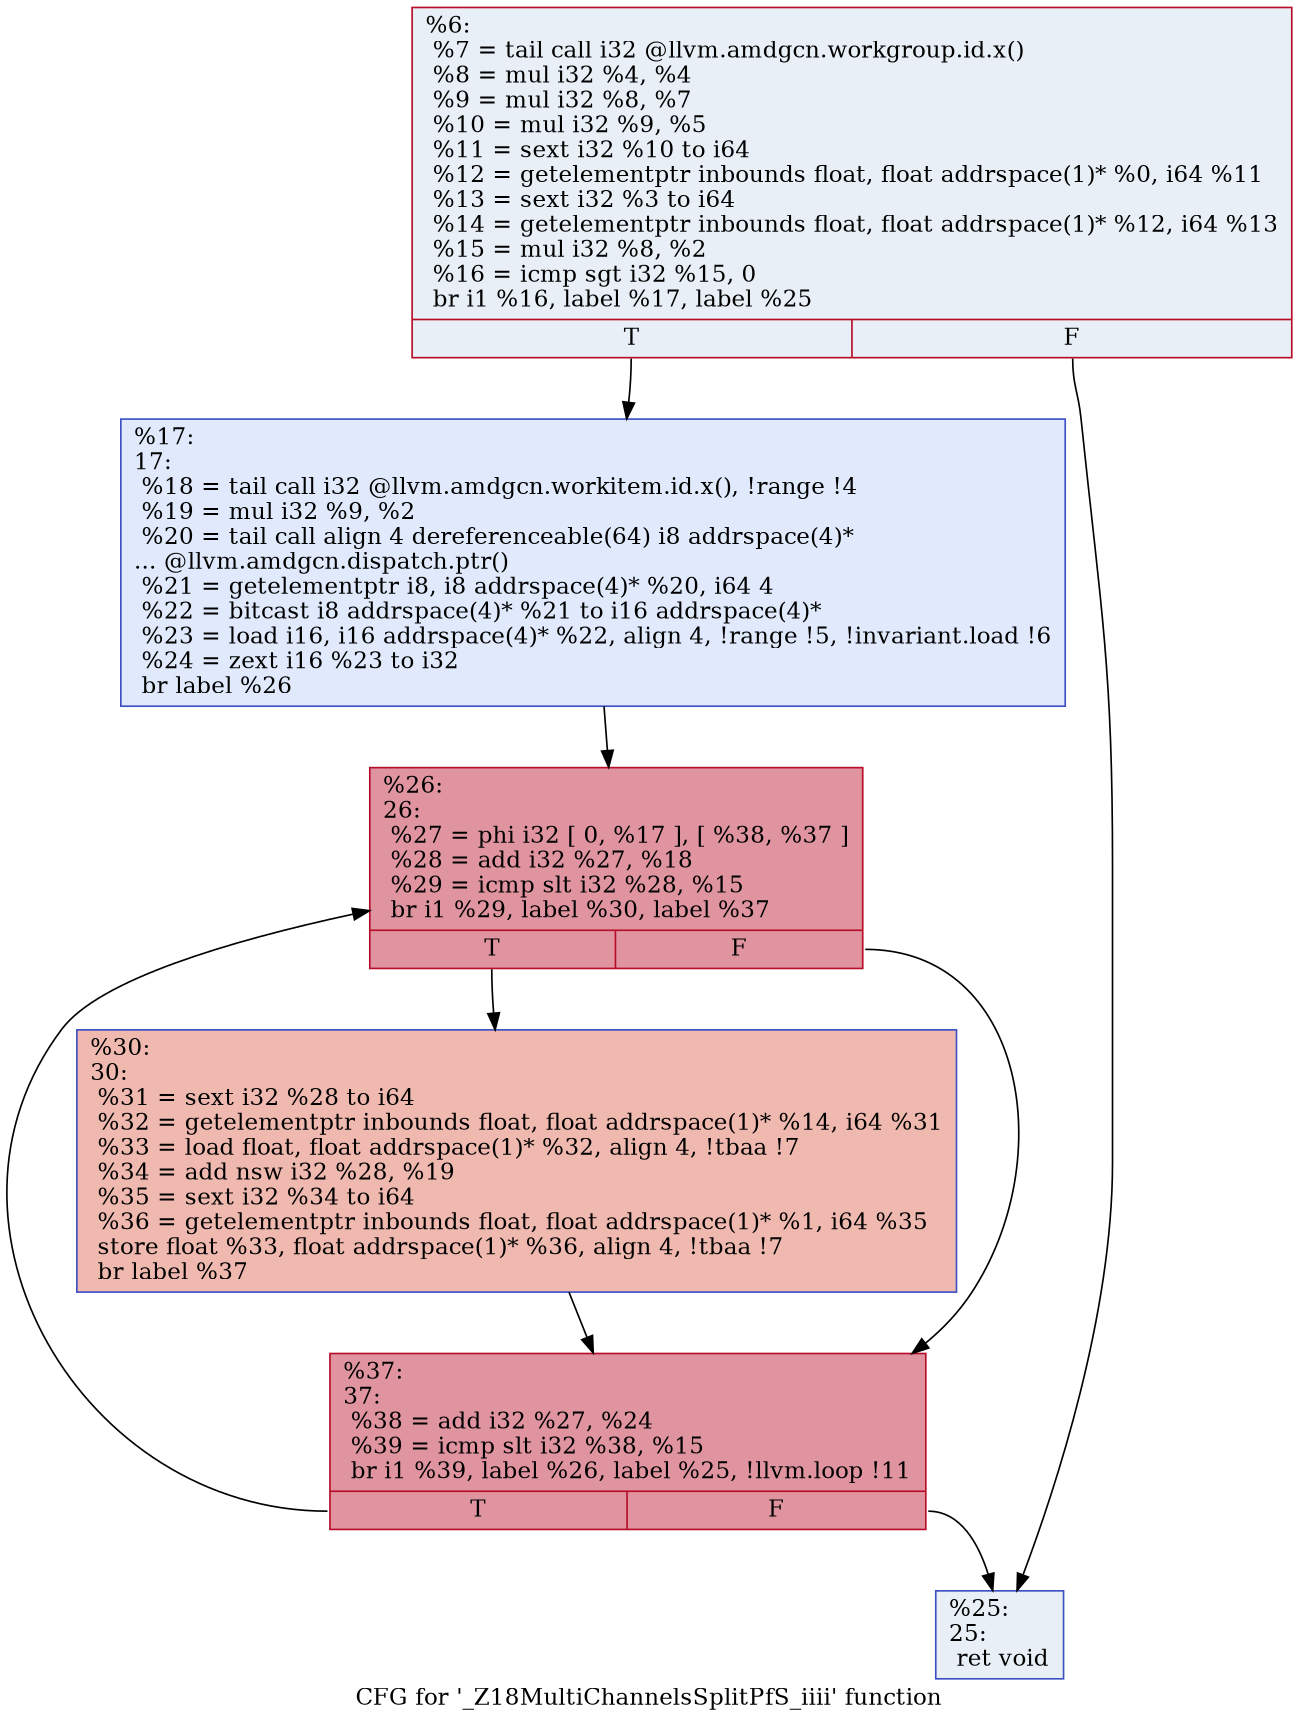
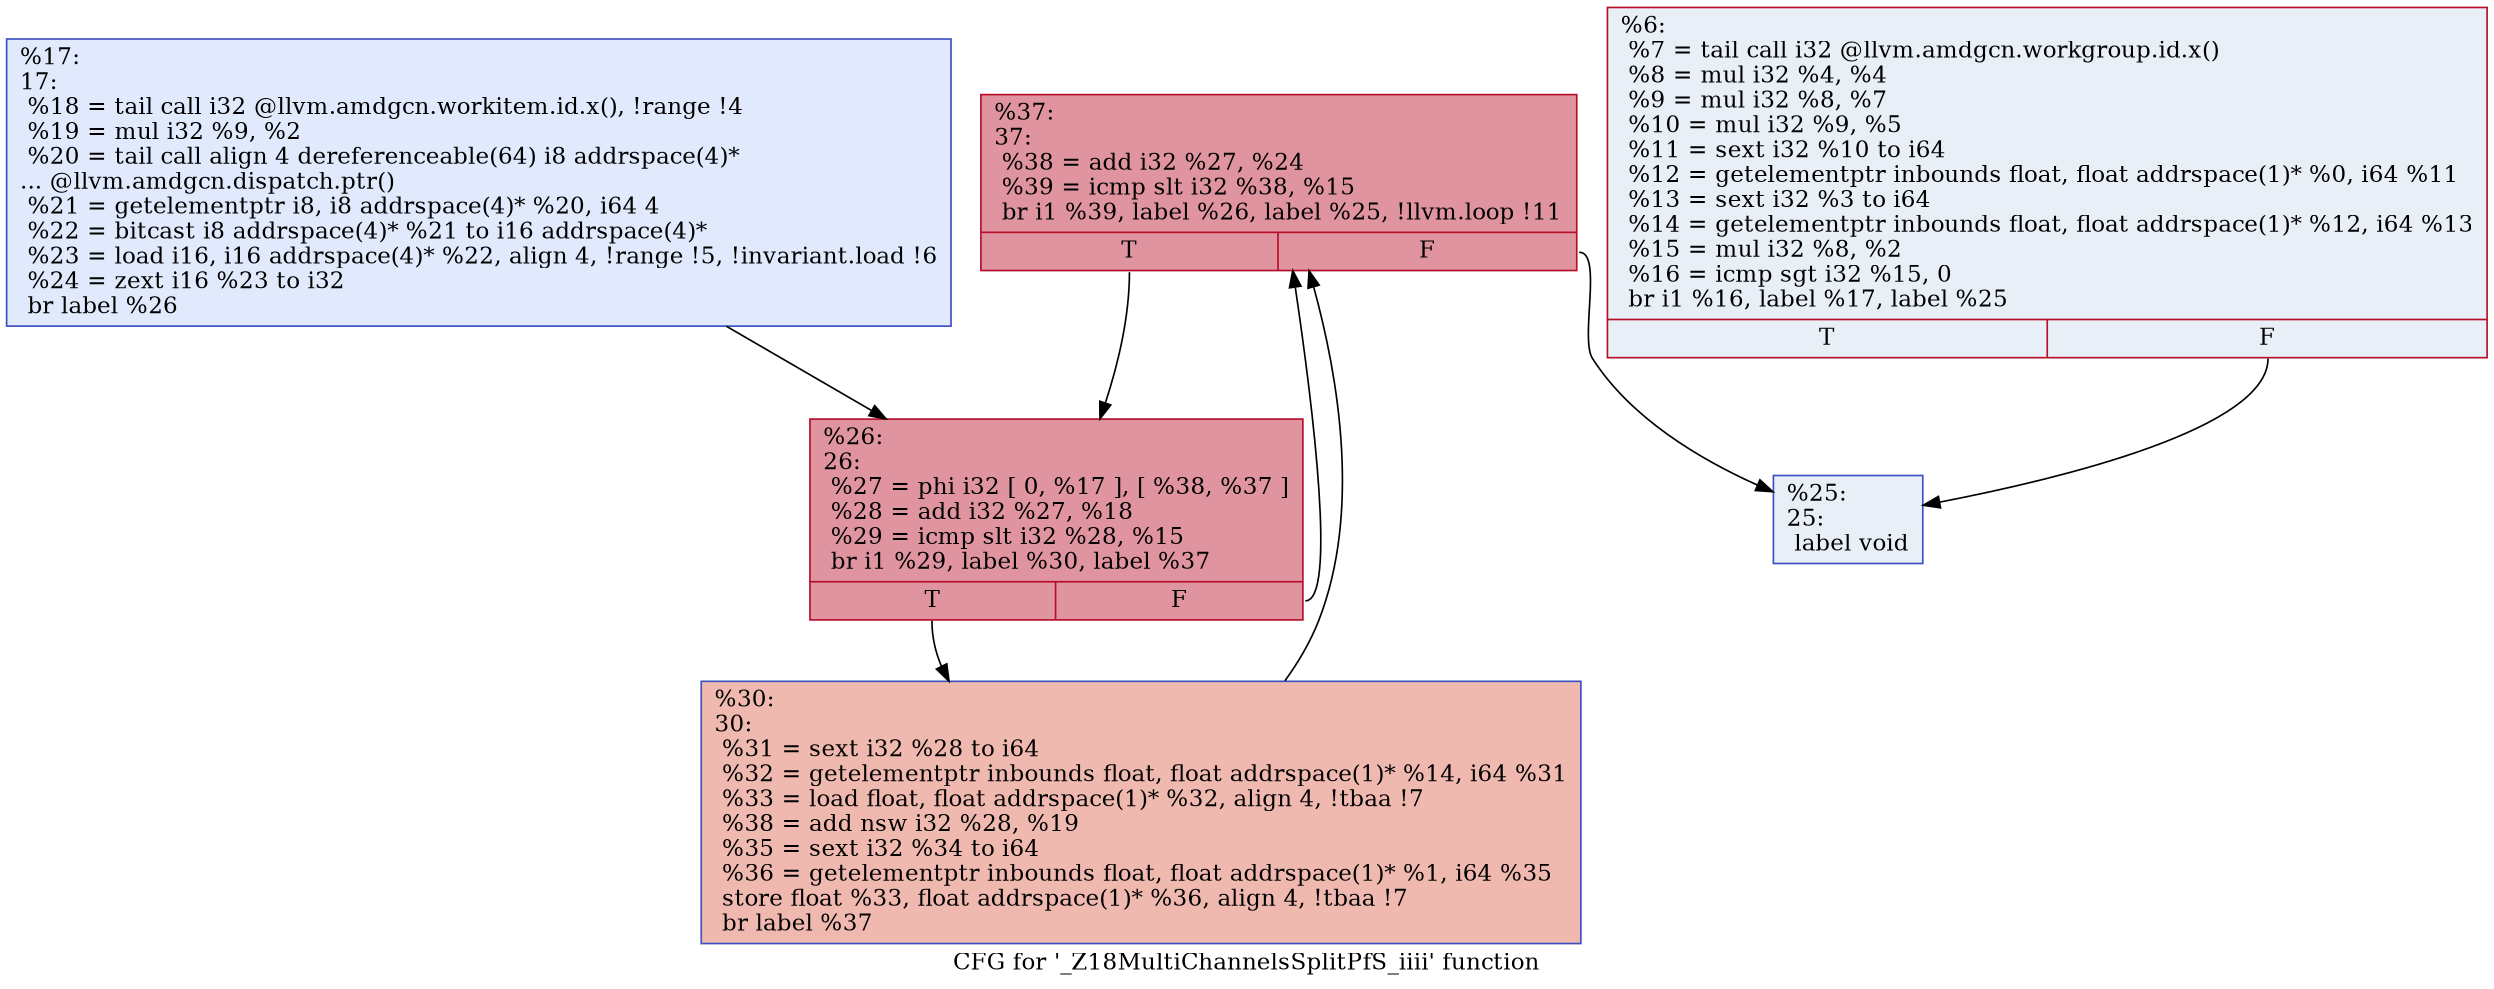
edge "%6:" -> "%17:": removed
node "%30:": text "%34 = add nsw i32 %28, %19" -> "%38 = add nsw i32 %28, %19"
node "%25:": text "ret void" -> "label void"
